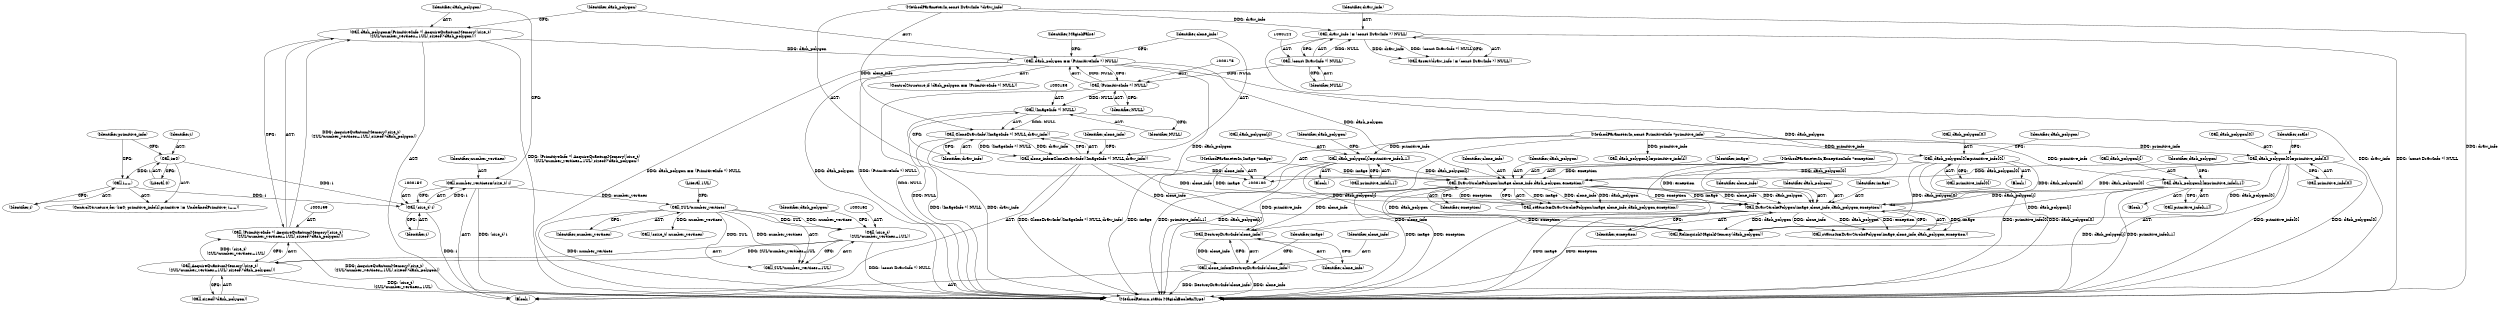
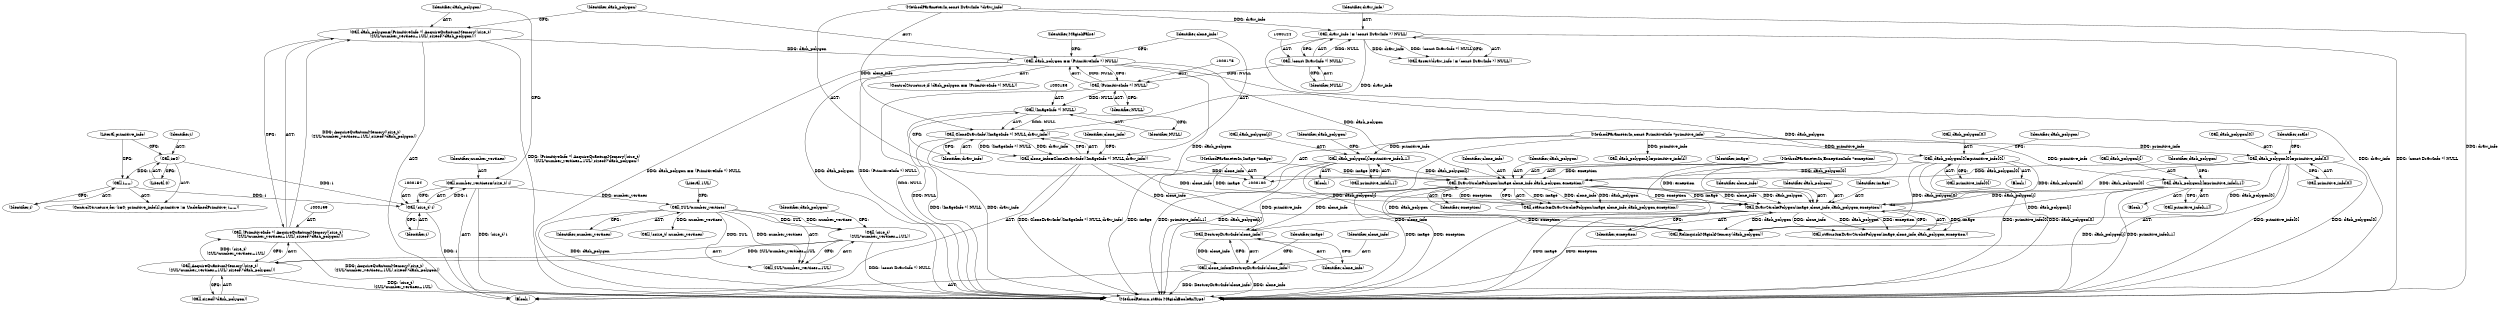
edge "(Call,draw_info != (const DrawInfo *) NULL)" -> "(Call,CloneDrawInfo((ImageInfo *) NULL,draw_info))": added, label "DDG: draw_info"
node "(Identifier,primitive_info)": label "(Identifier,primitive_info)" -> "(Literal,primitive_info)"
node "1000162": removed
edge "(Call,2UL*number_vertices)" -> "(MethodReturn,static MagickBooleanType)": label "DDG: number_vertices" -> "DDG: dash_polygon"
